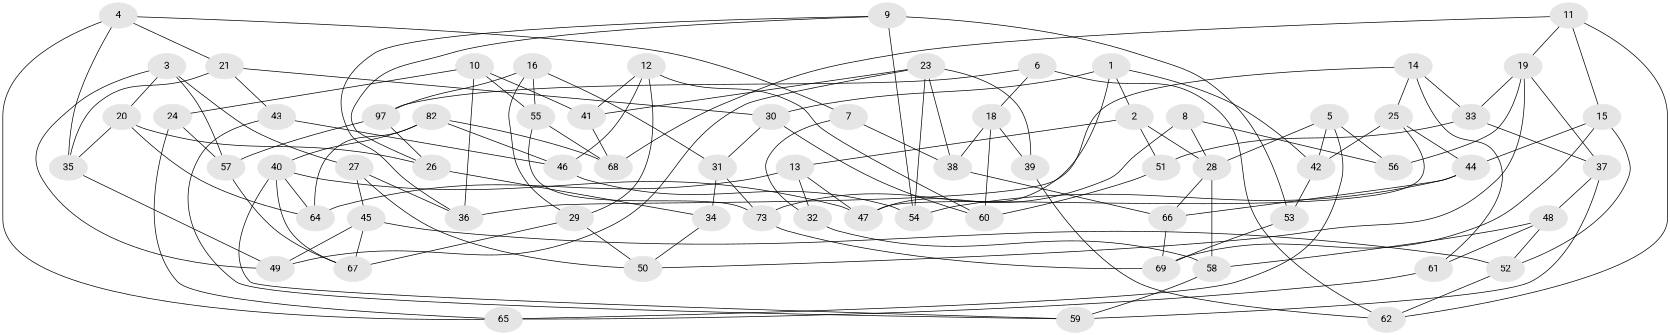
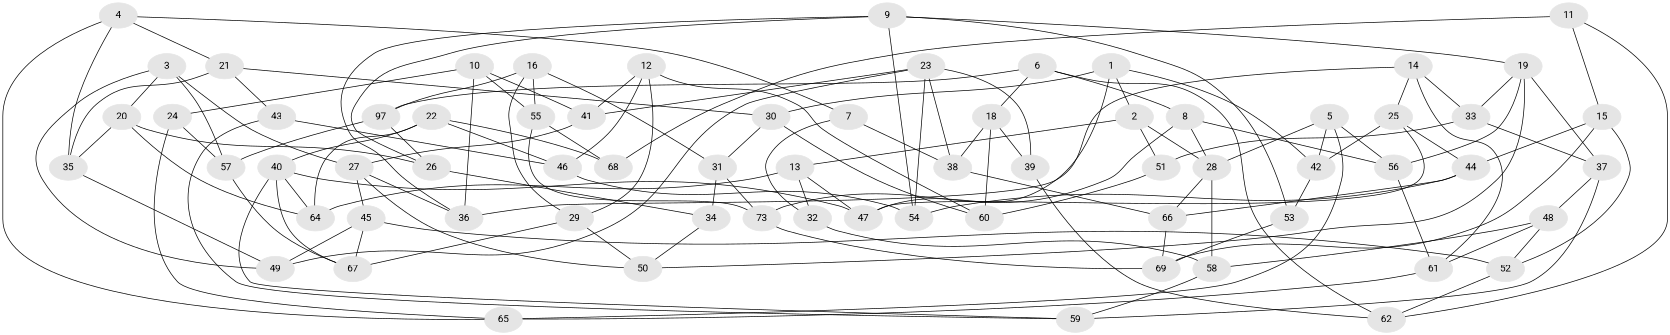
edge "11" -- "19": now "9" -- "19"
edge "6" -- "8": added
node "82": label "82" -> "22"
edge "41" -- "68": now "41" -- "27"
edge "56" -- "61": added
